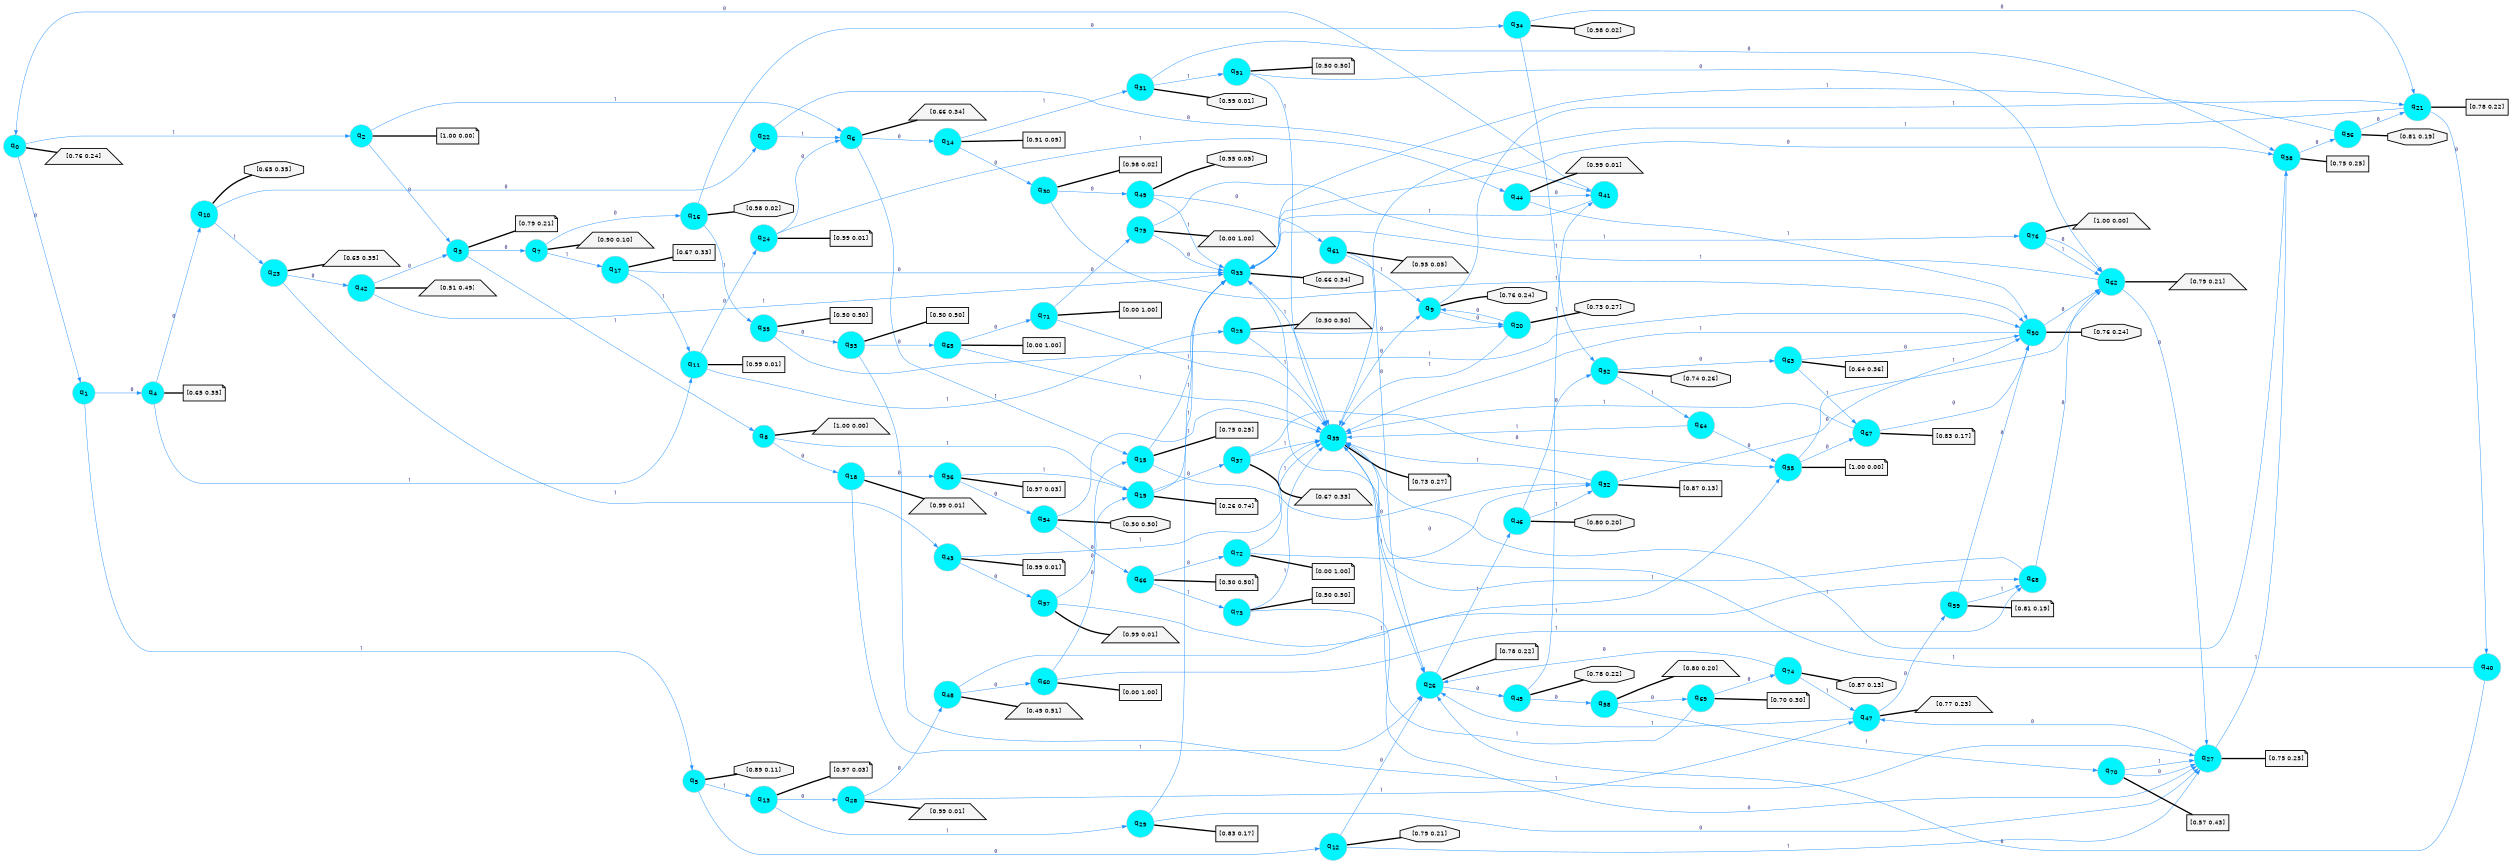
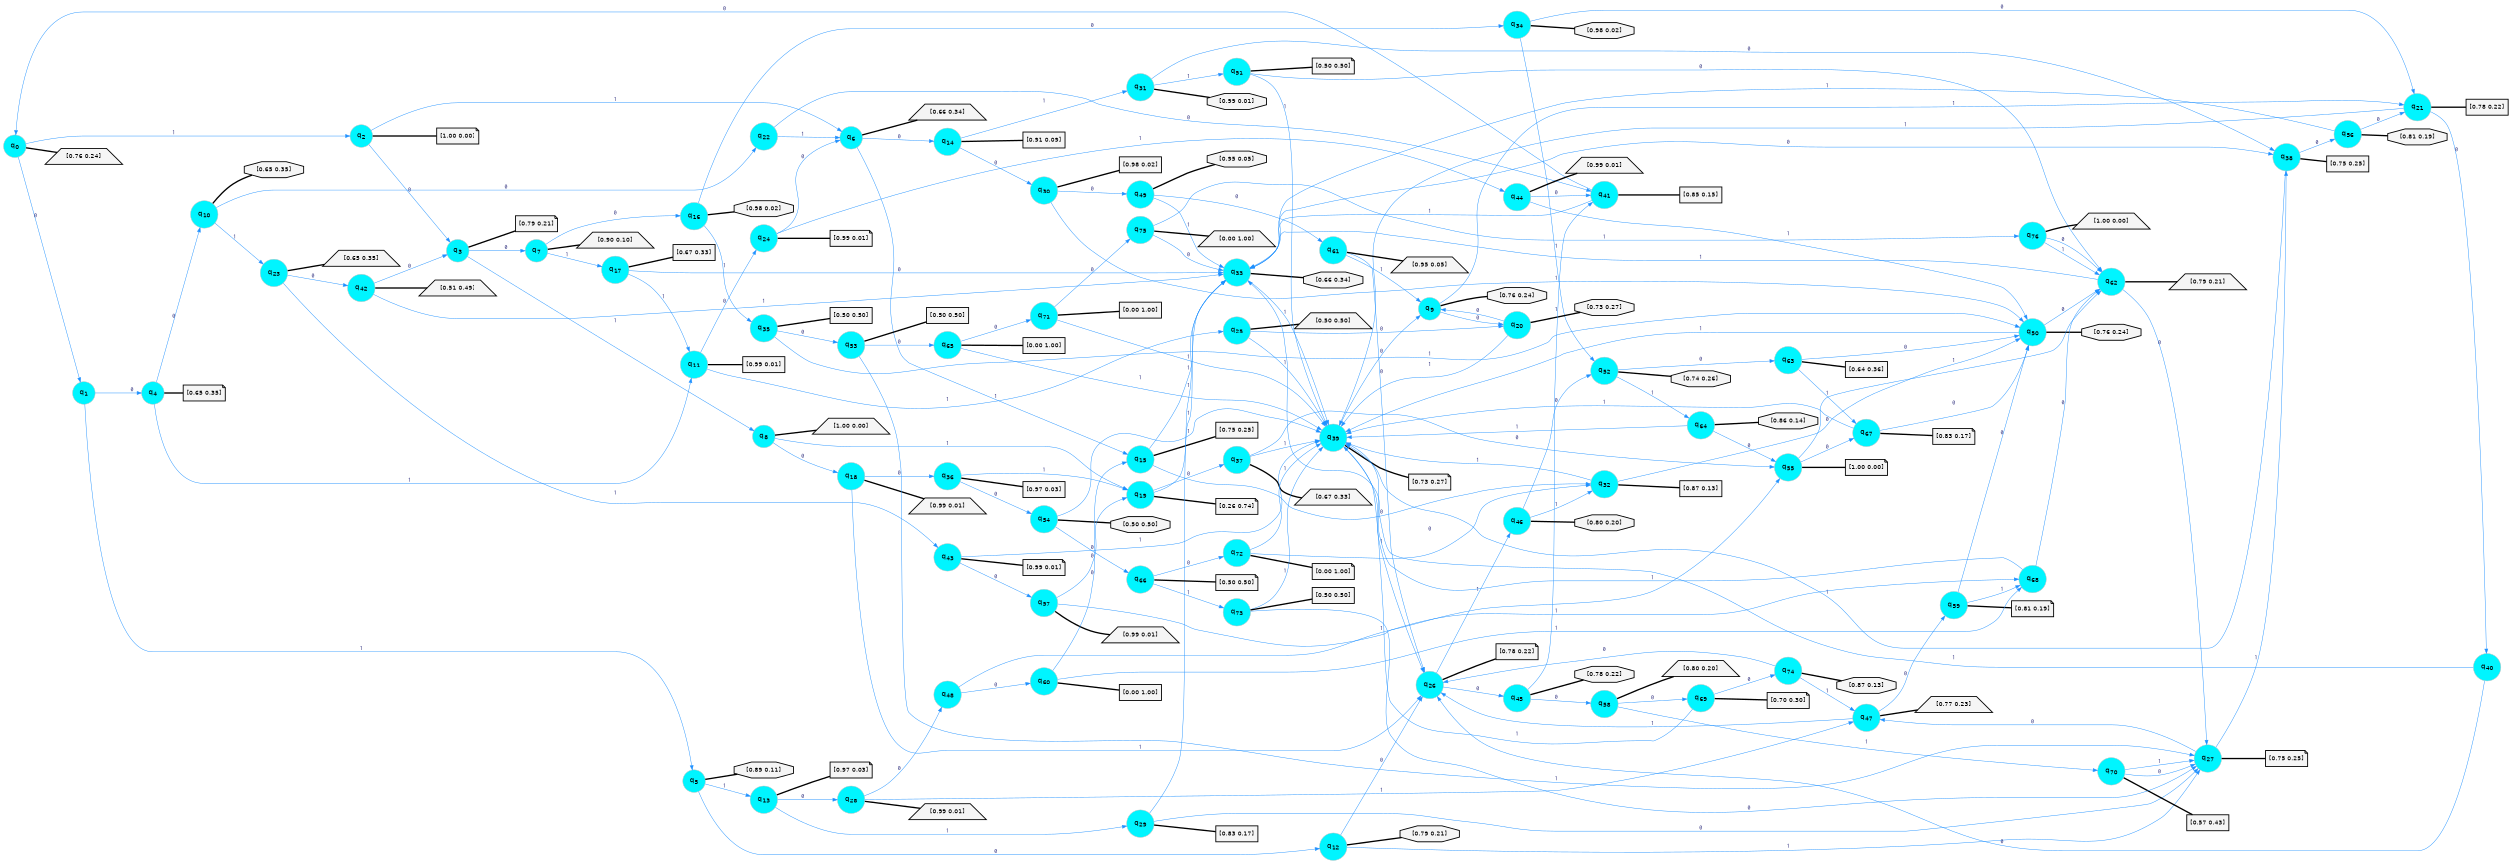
node "[0.85 0.15]": added
node "[0.86 0.14]": added
node "[0.49 0.51]": removed
